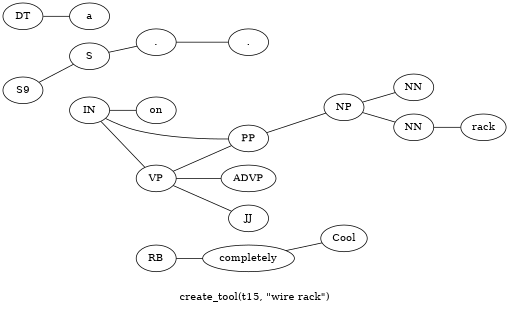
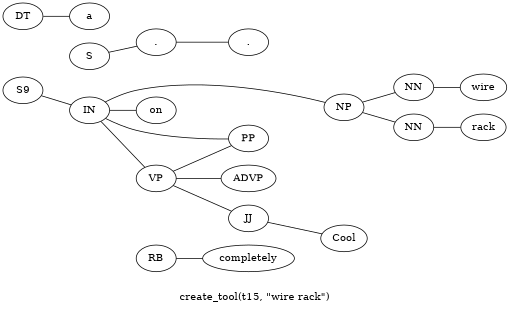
edge "S" -- "S9": now "IN" -- "S9"
node "wire": added
edge "NP" -- "PP": now "NP" -- "IN"
edge "Cool" -- "completely": now "Cool" -- "JJ"
